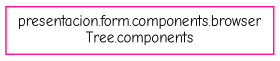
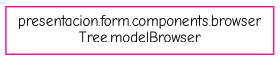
node "presentacion.form.components.browser Tree.components": label "presentacion.form.components.browser Tree.components" -> "presentacion.form.components.browser Tree.modelBrowser"
